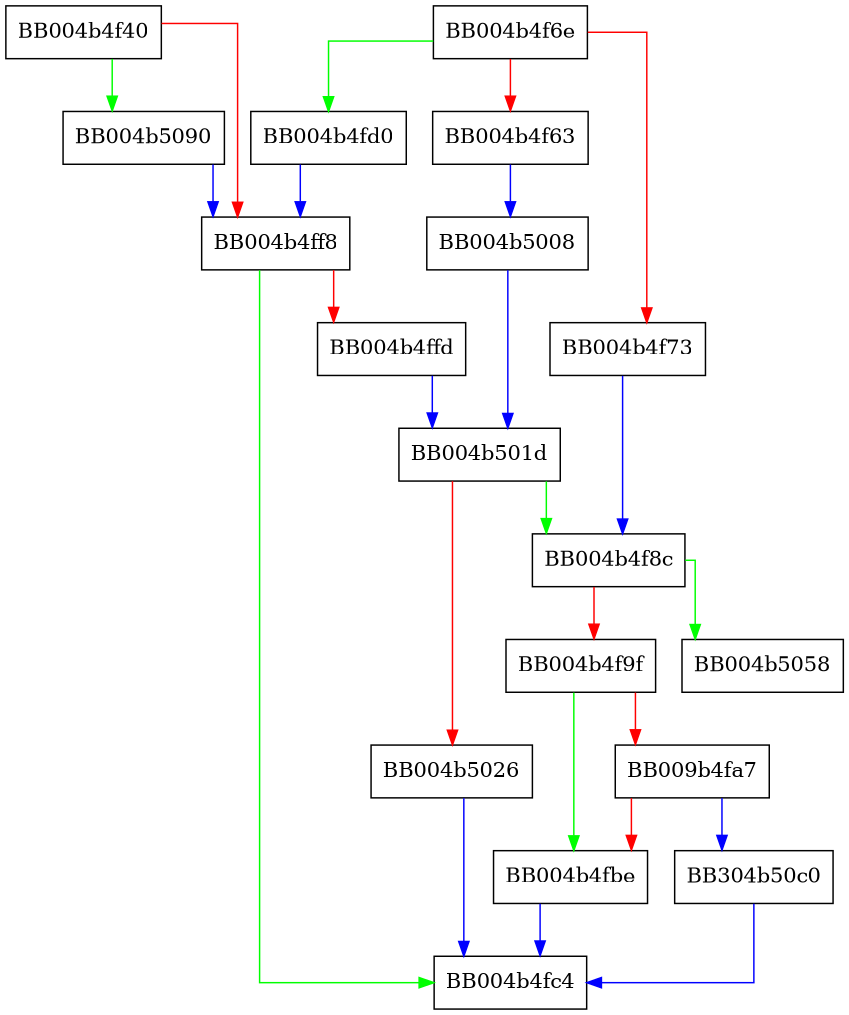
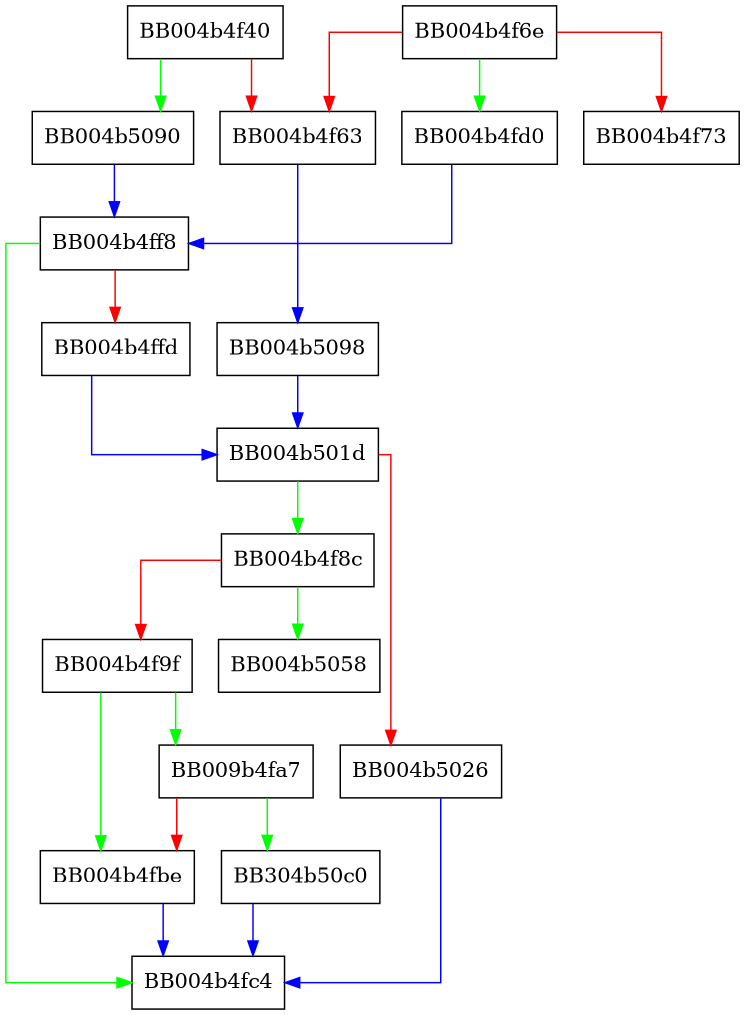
edge "BB004b4f40" -> "BB004b4ff8": now "BB004b4f40" -> "BB004b4f63"
node "BB004b5008": label "BB004b5008" -> "BB004b5098"
edge "BB004b4f73" -> "BB004b4f8c": removed
edge "BB004b4f9f" -> "BB009b4fa7": color red -> green
edge "BB009b4fa7" -> "BB304b50c0": color blue -> green
